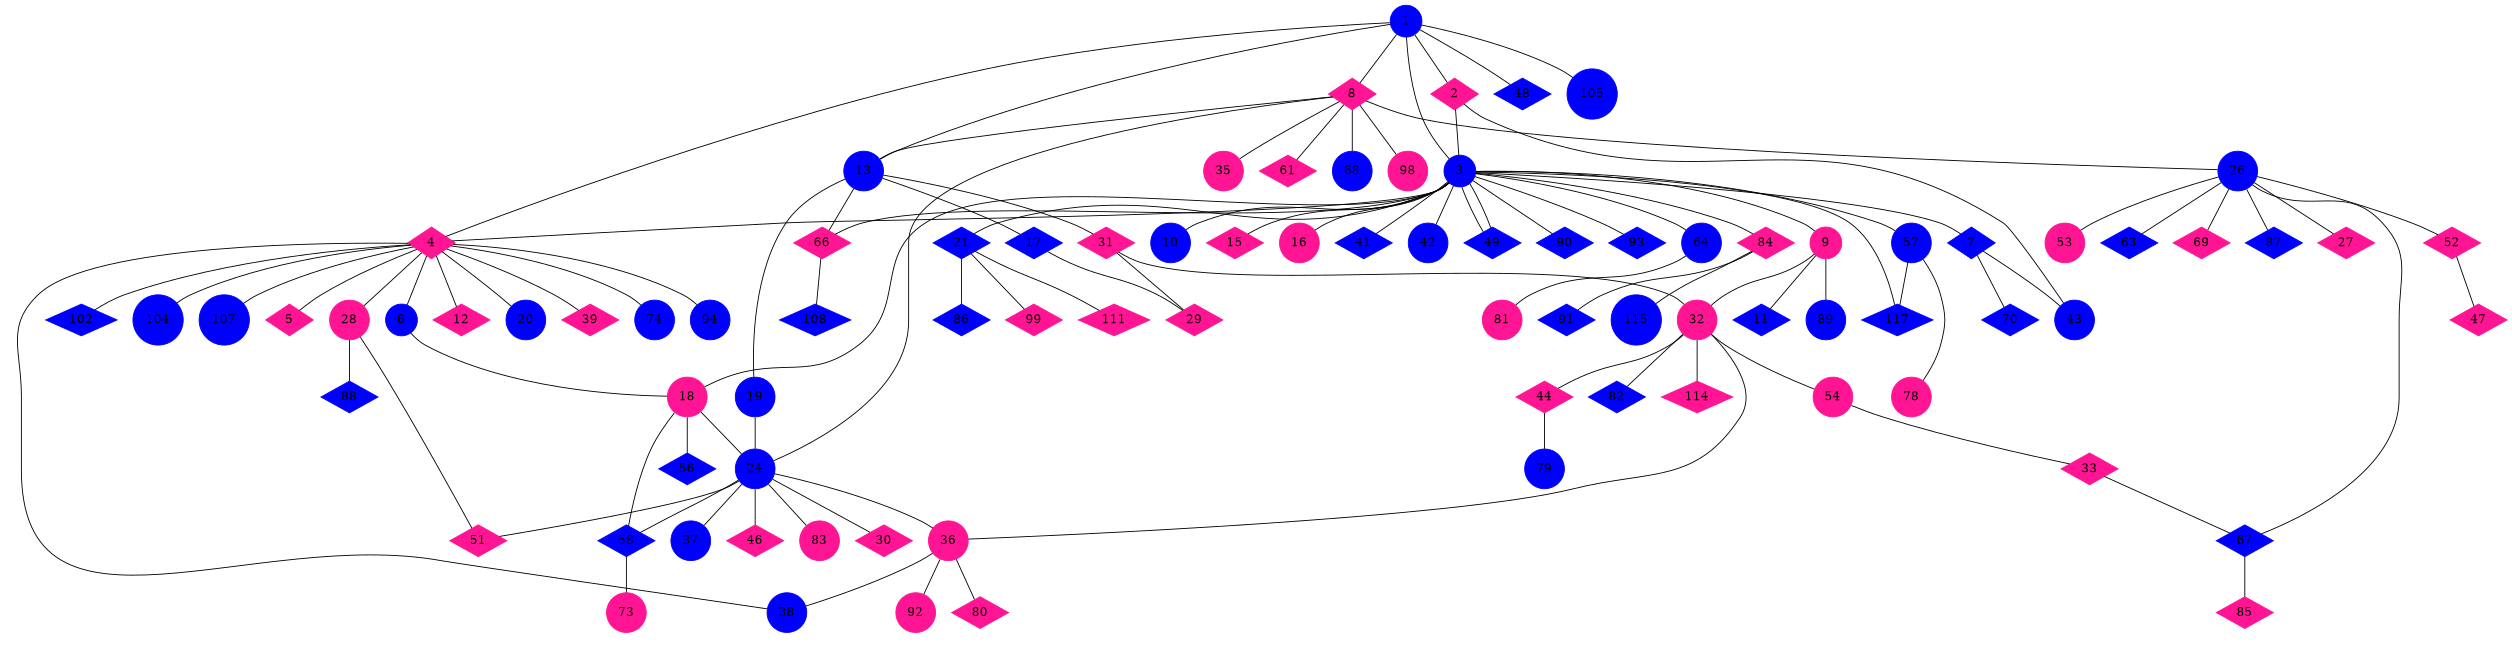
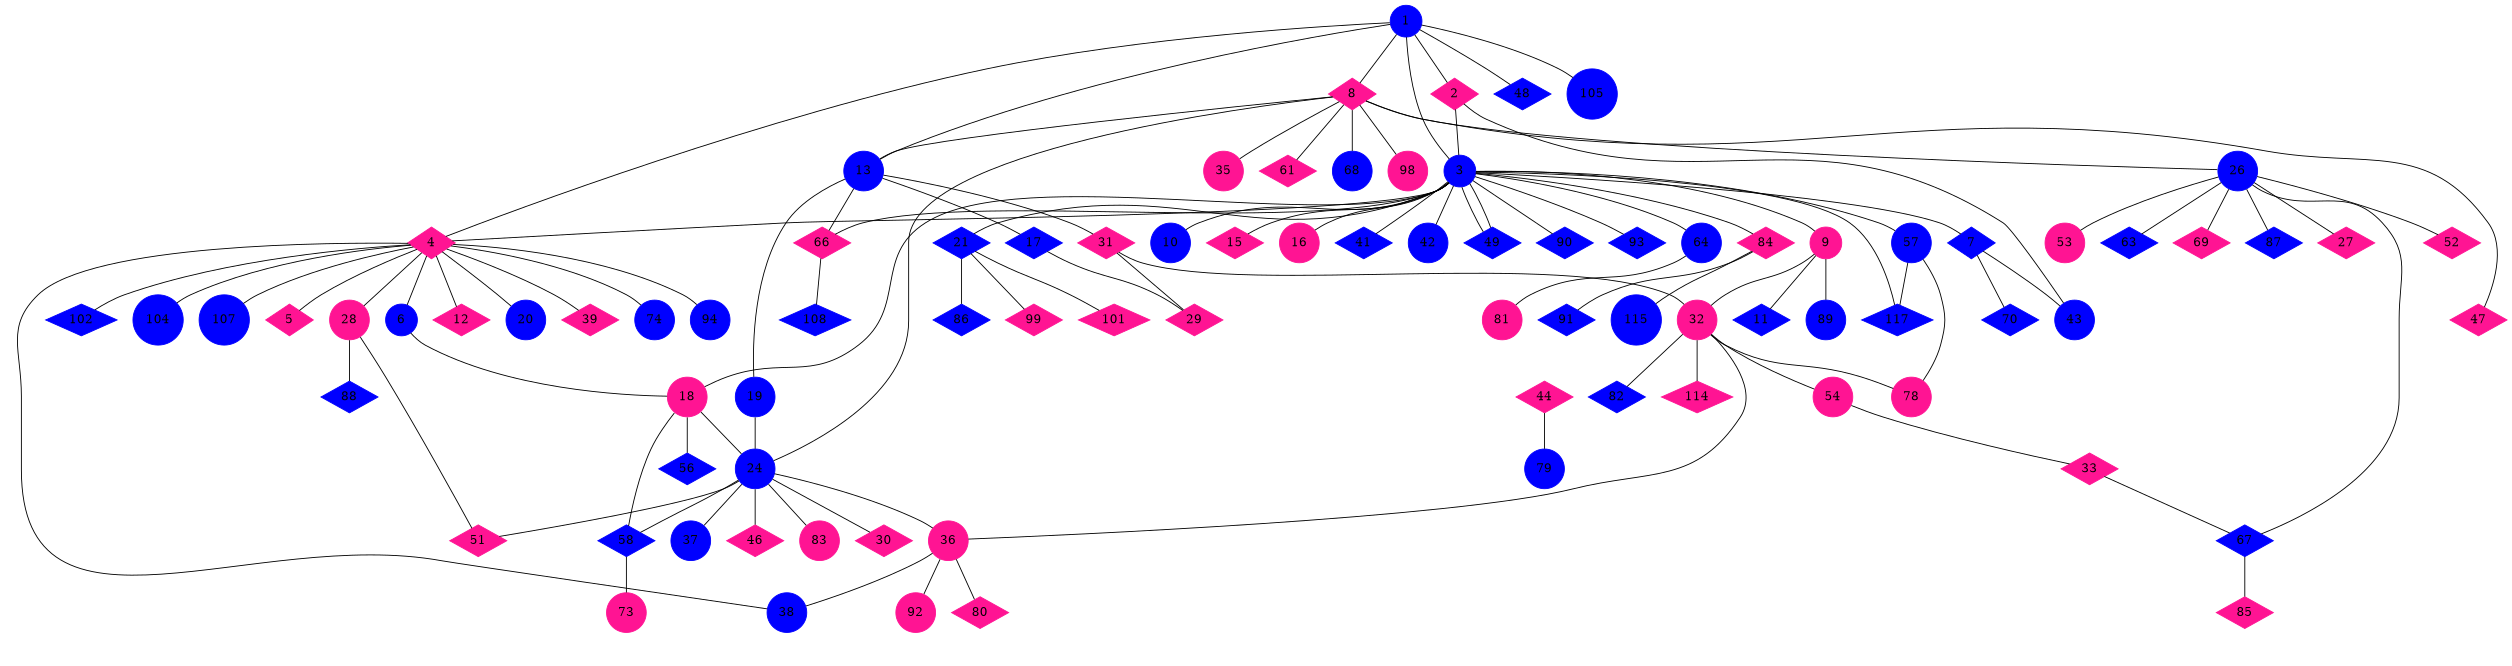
edge "52" -- "47": now "8" -- "47"
node "111": label "111" -> "101"
edge "32" -- "44": now "32" -- "78"
